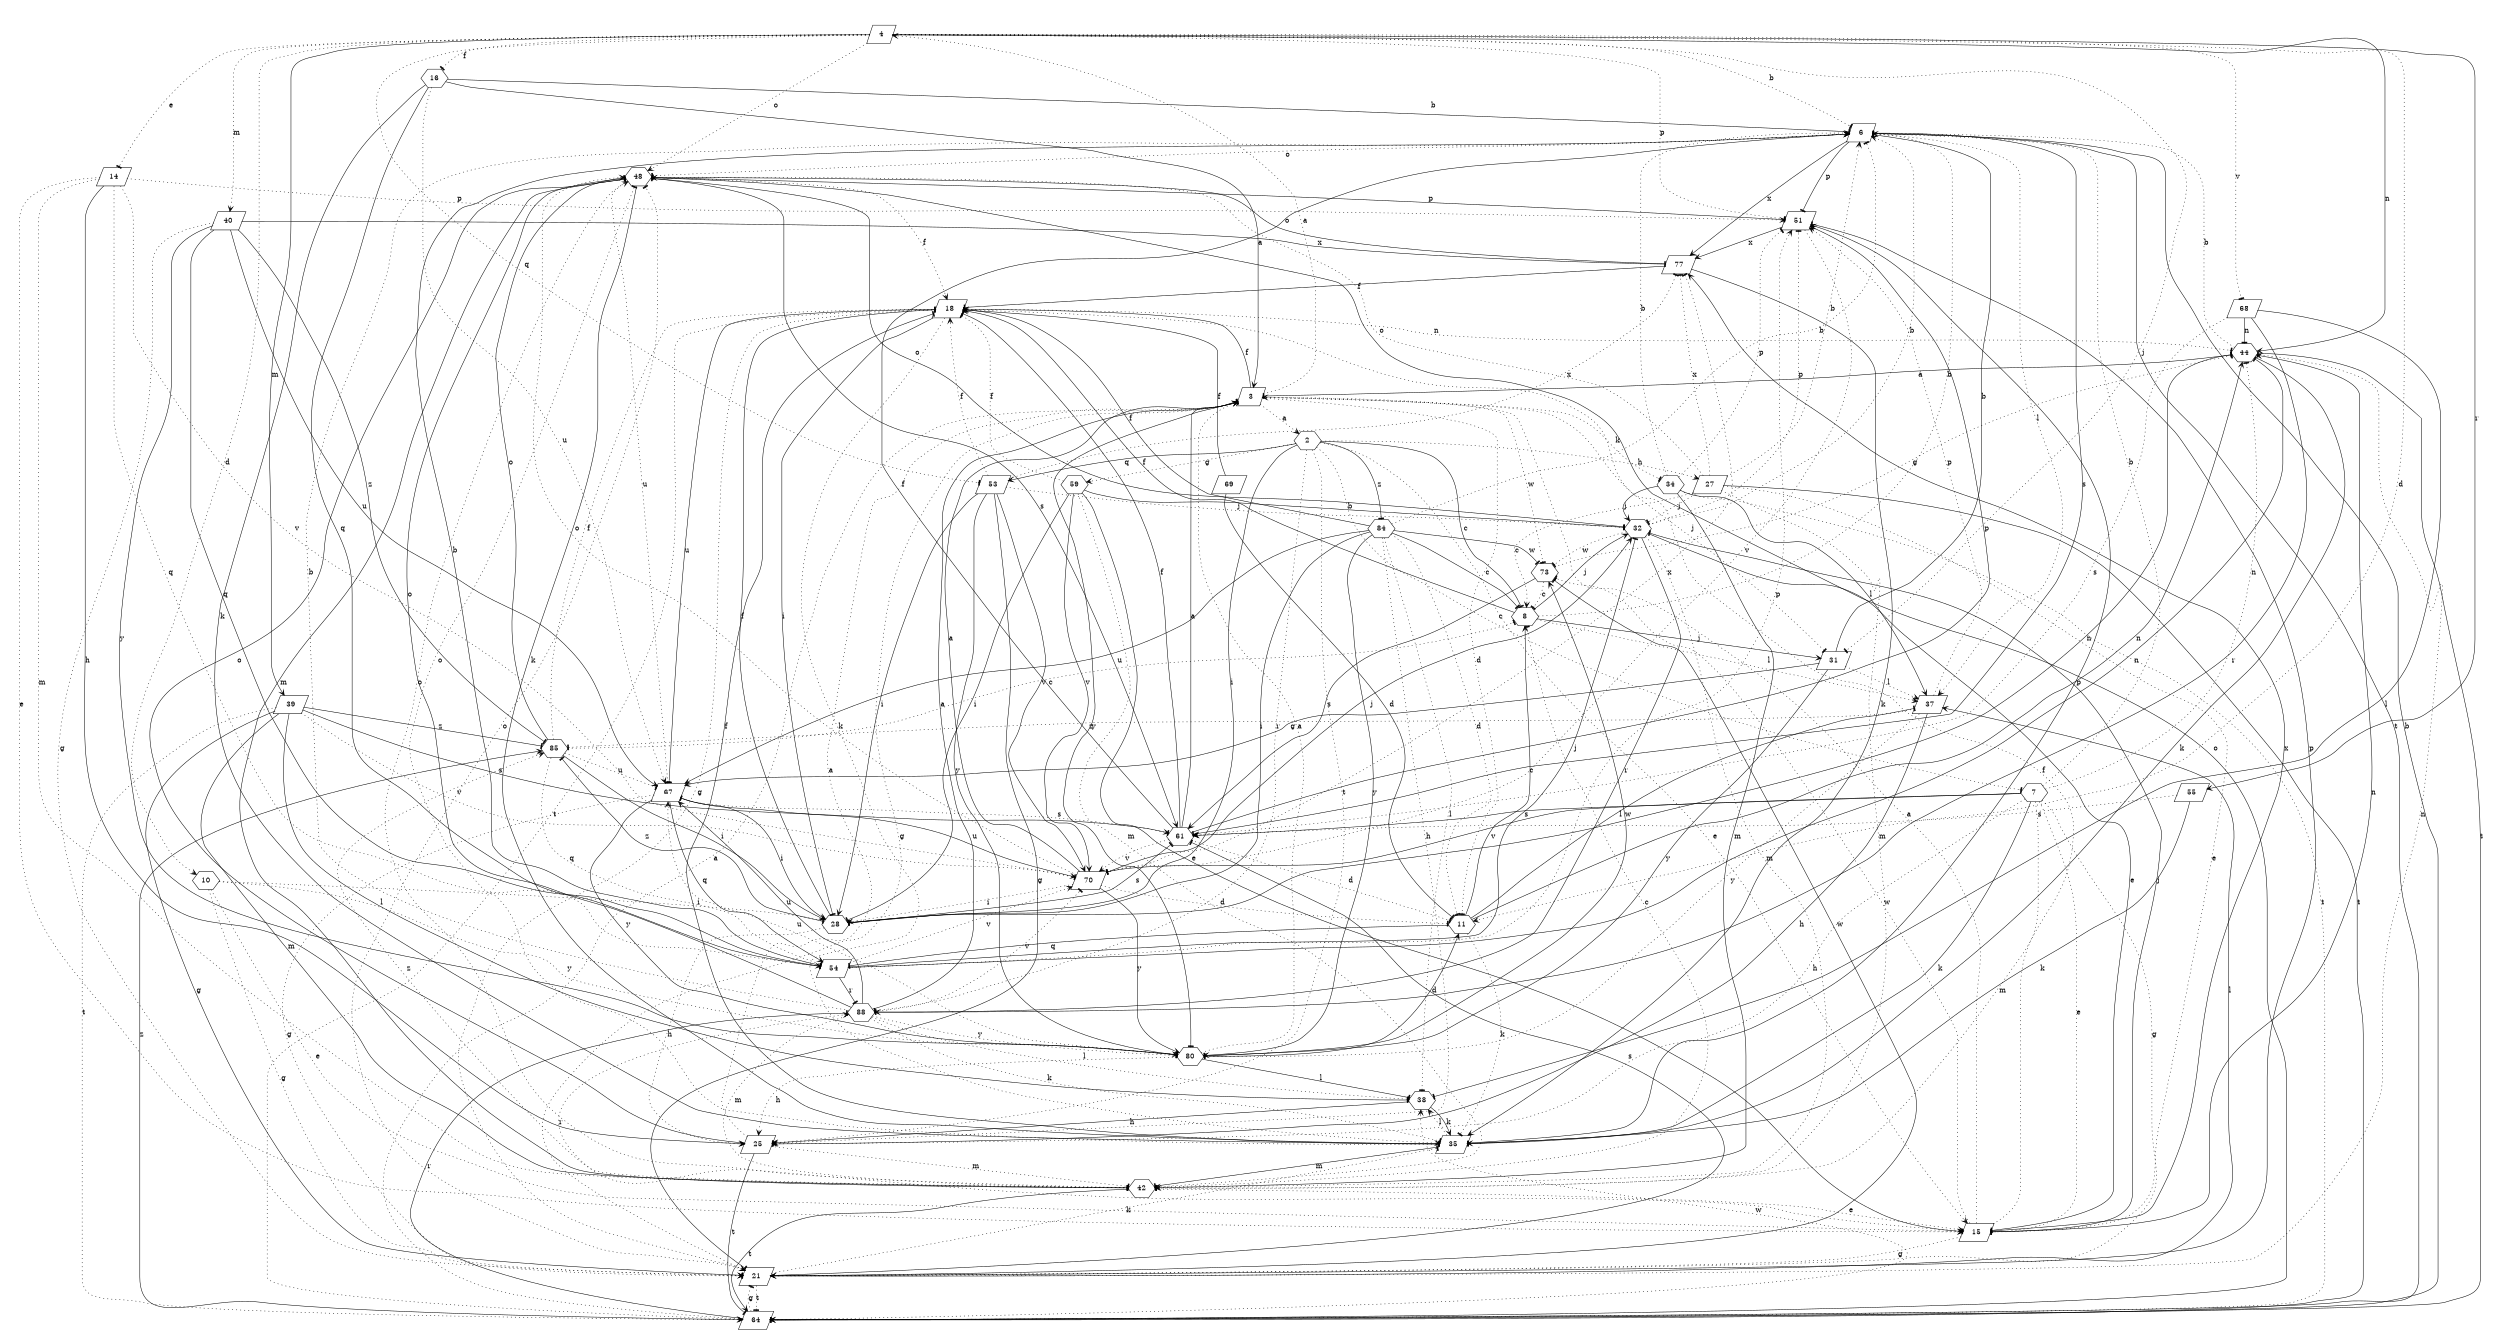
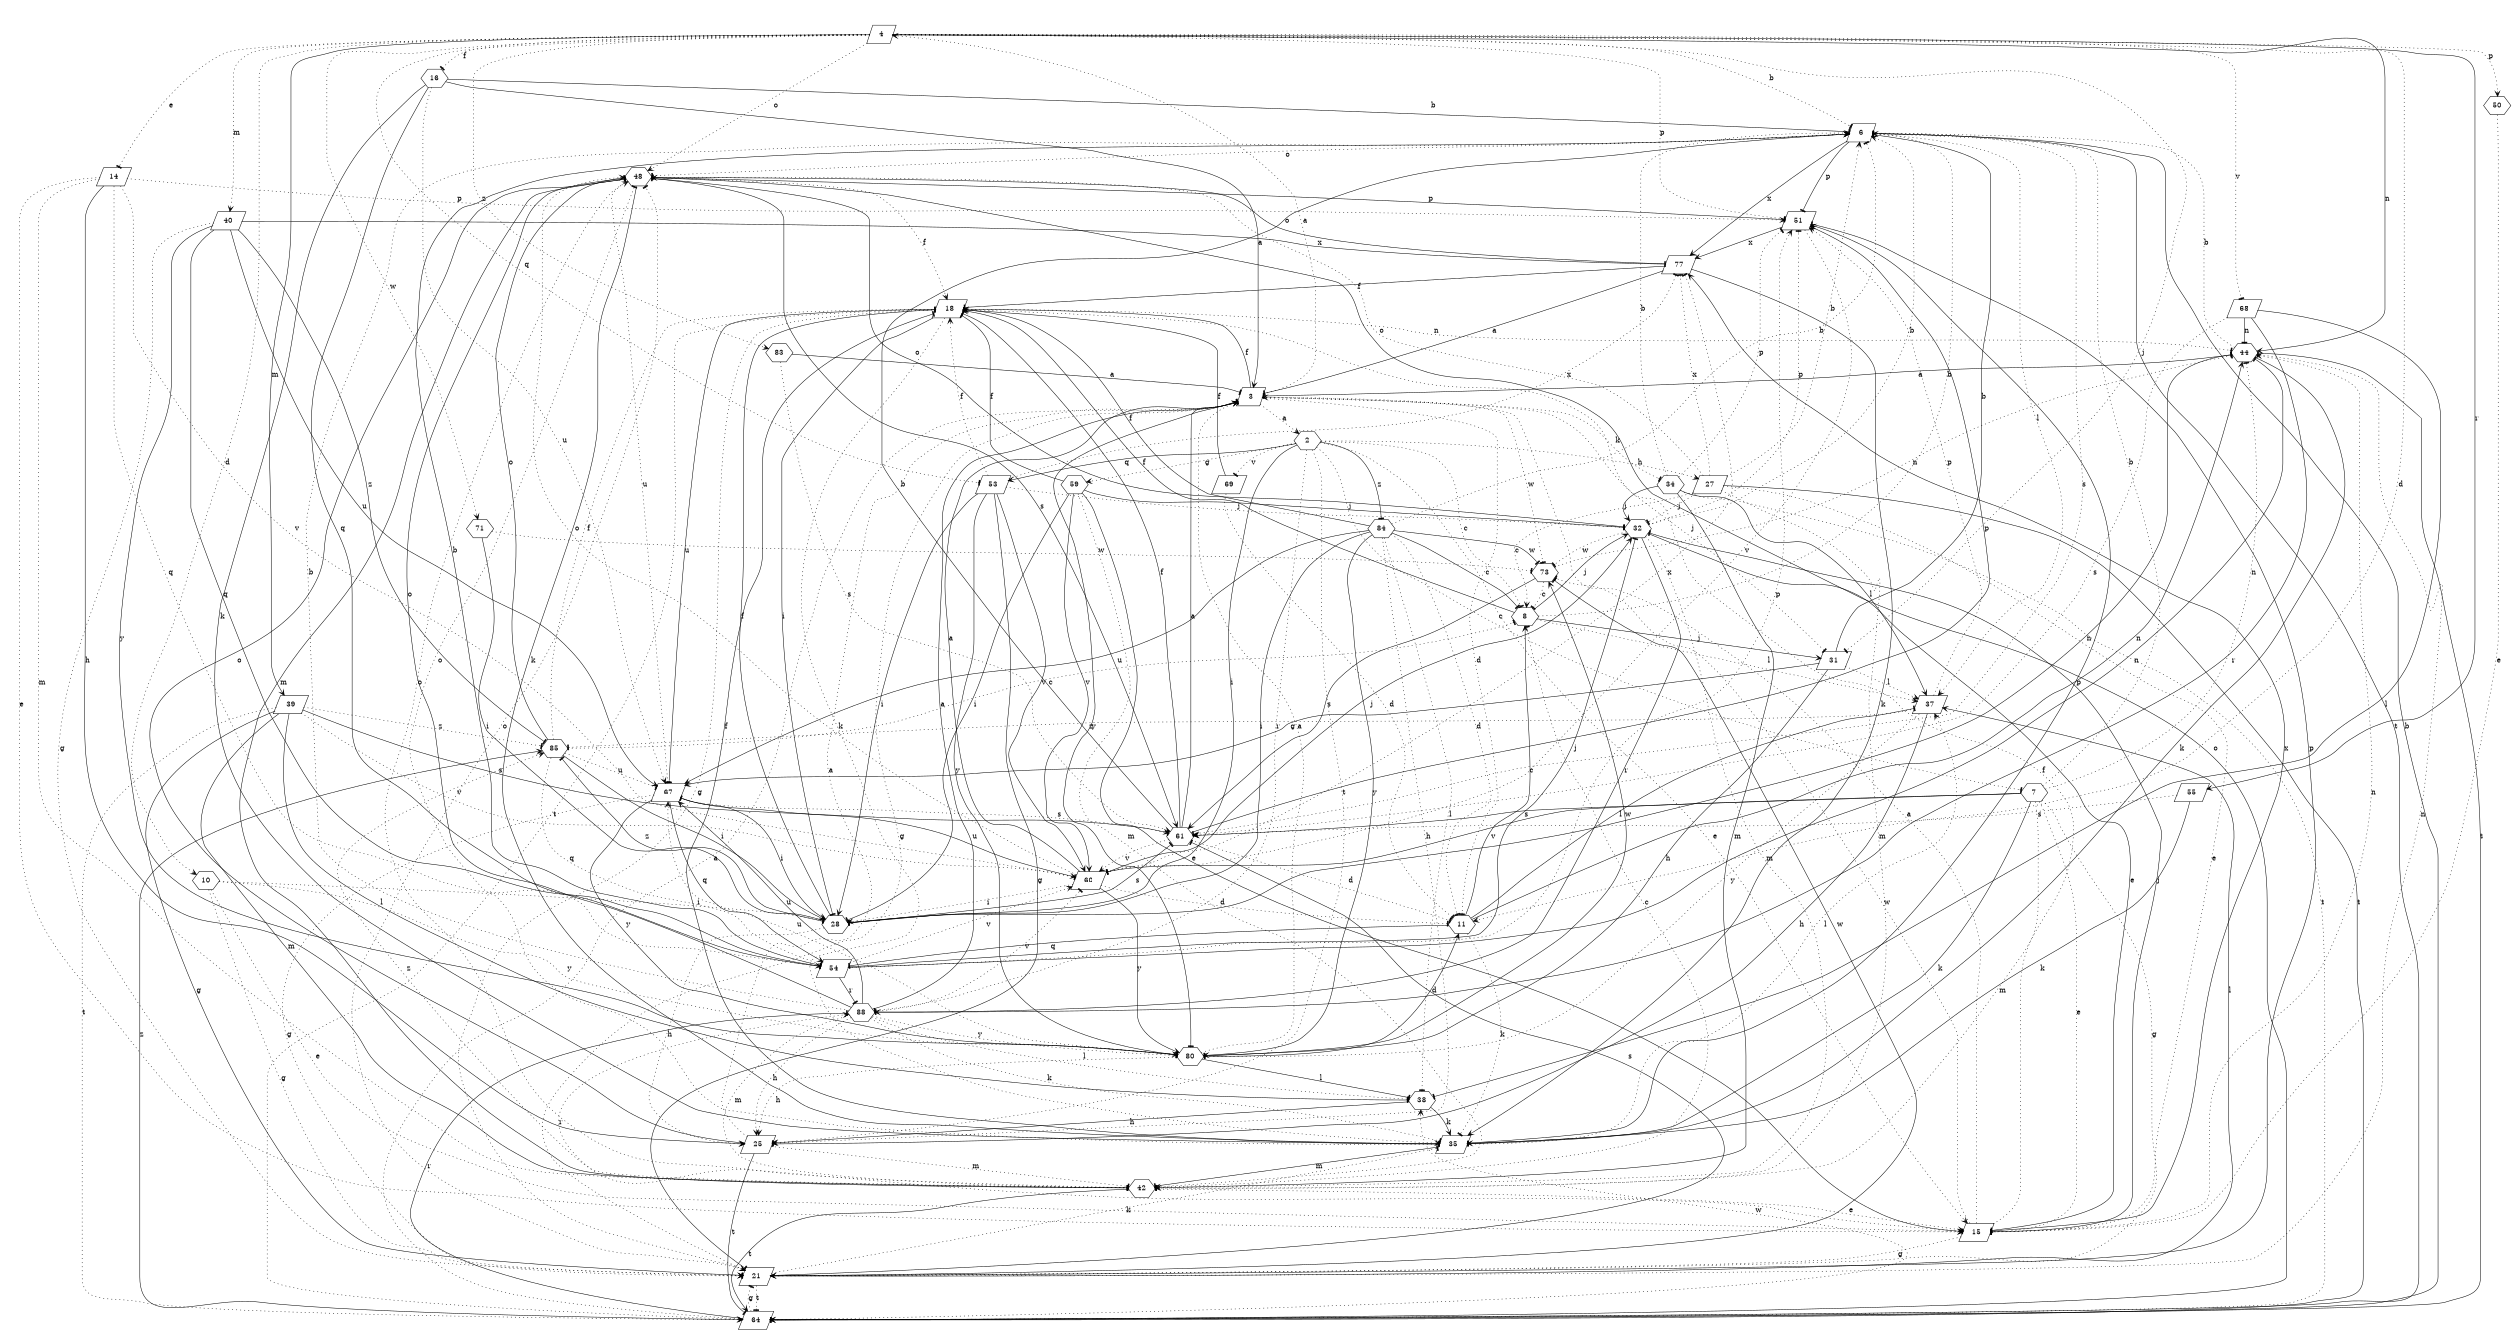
node "50": added
edge "77" -> "3": added, label "a"
node "83": added
edge "59" -> "18": style dotted -> solid
edge "2" -> "69": added, label "v"
edge "73" -> "44": label "g" -> "n"
edge "2" -> "8": style solid -> dotted
edge "61" -> "6": label "f" -> "b"
edge "59" -> "32": label "b" -> "j"
node "71": added
edge "69" -> "11": style solid -> dotted
edge "6" -> "61": style solid -> dotted
edge "39" -> "85": style solid -> dotted
edge "31" -> "80": label "y" -> "h"
node "70": label "70" -> "60"
edge "15" -> "44": style solid -> dotted
edge "35" -> "38": now "35" -> "37"
edge "7" -> "25": now "88" -> "25"
